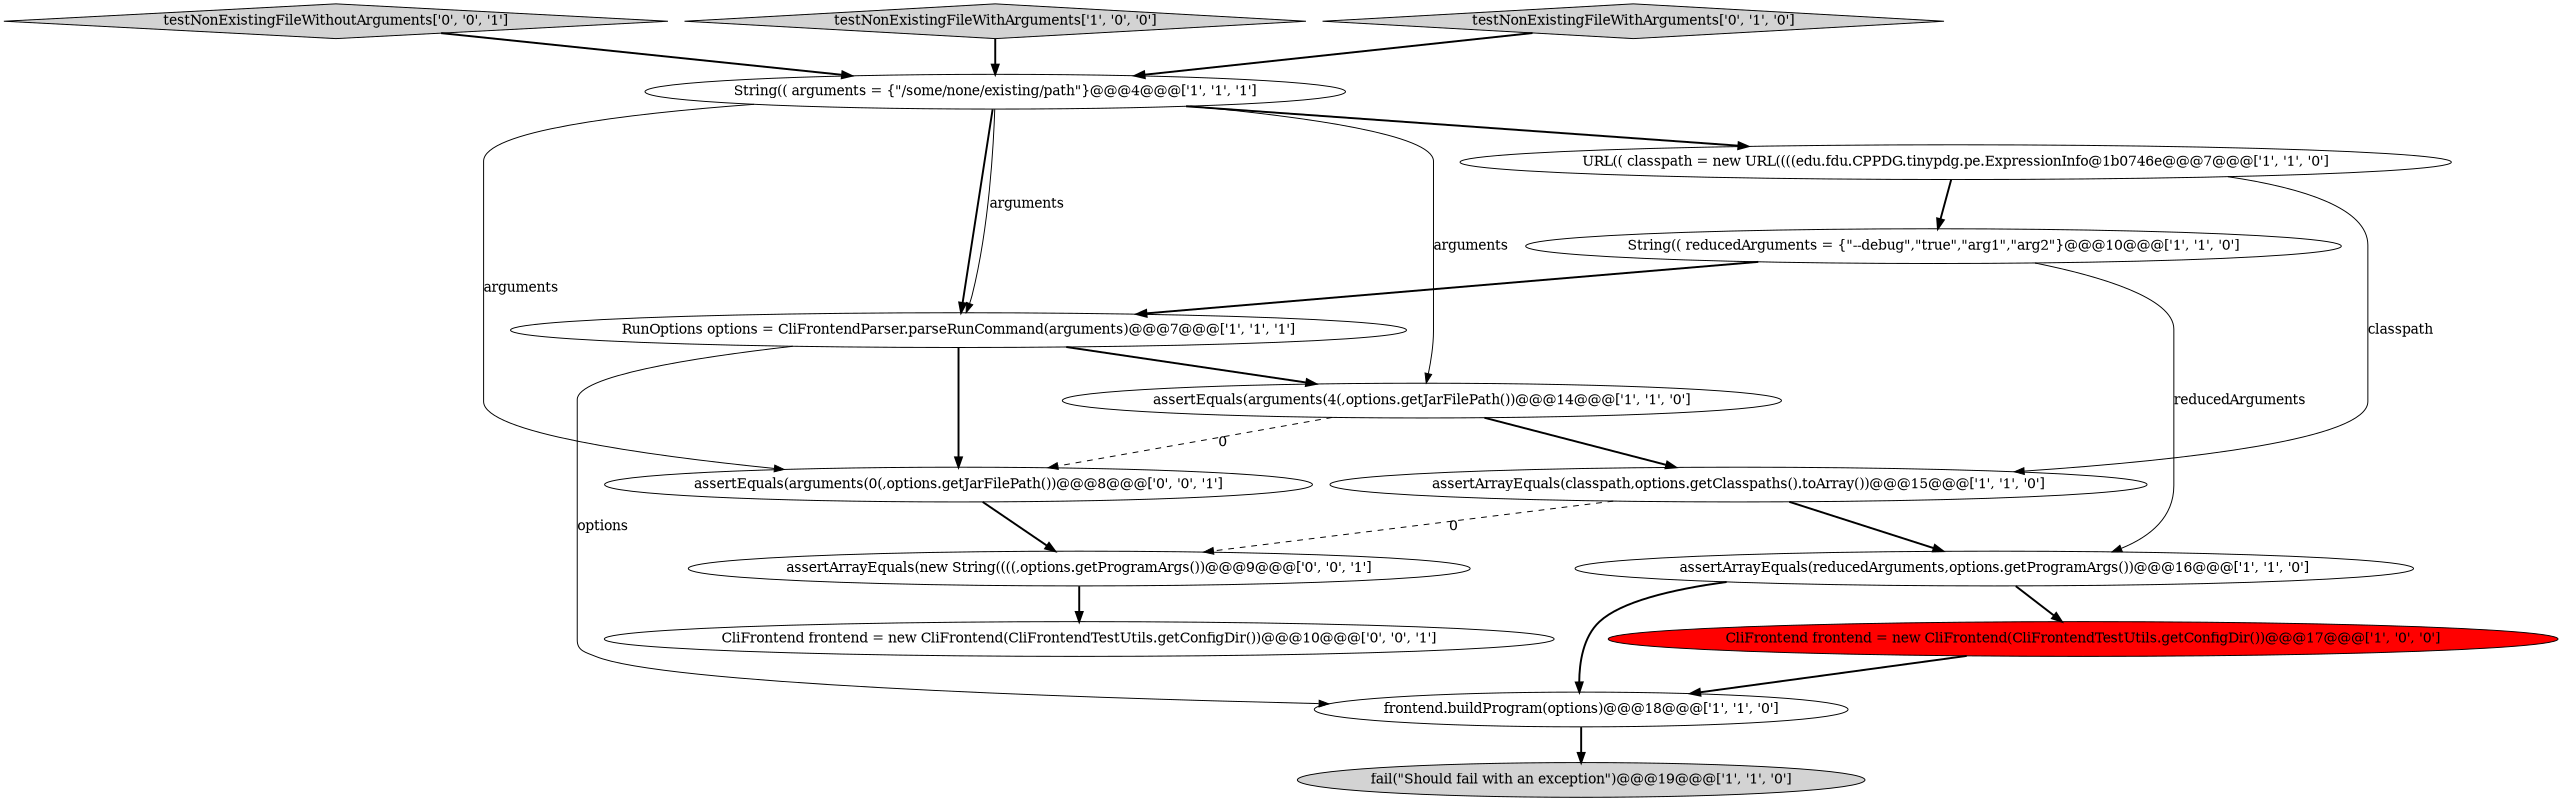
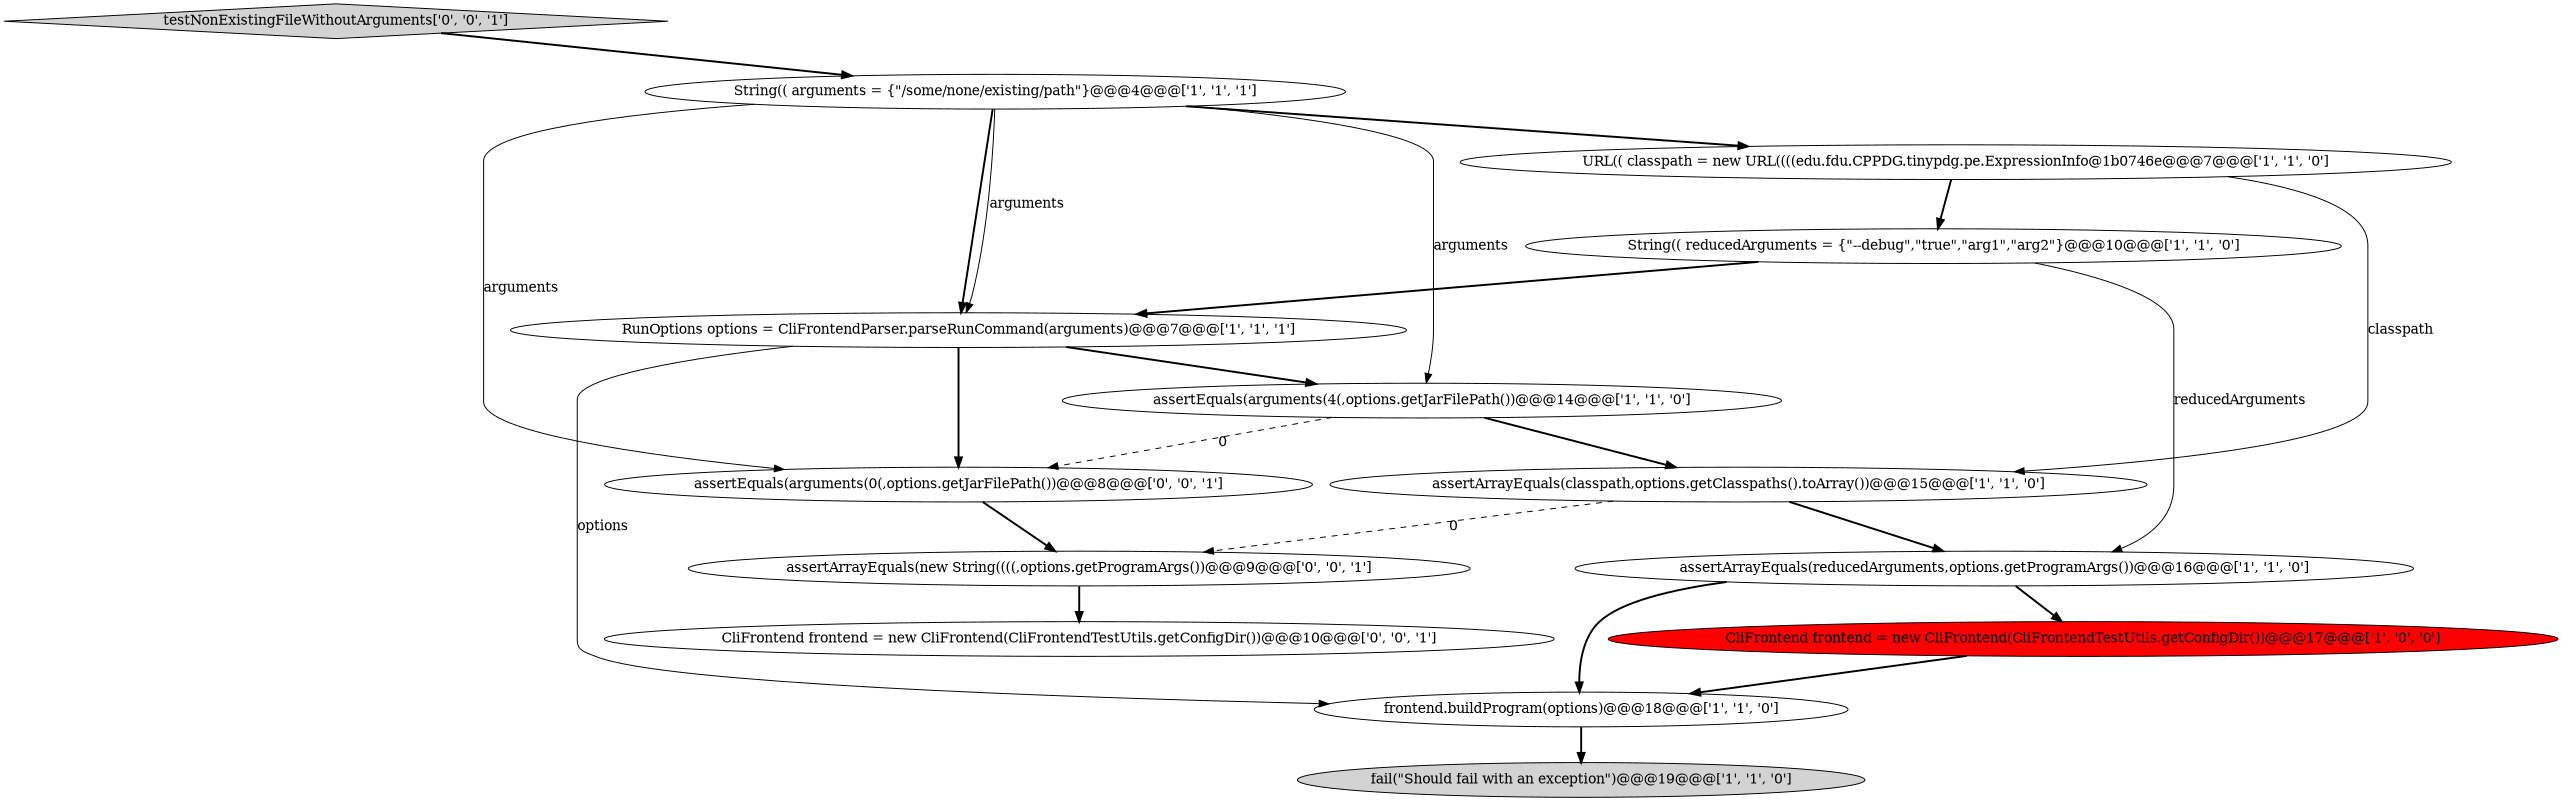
node "testNonExistingFileWithArguments['1', '0', '0']": removed
node "testNonExistingFileWithArguments['0', '1', '0']": removed
